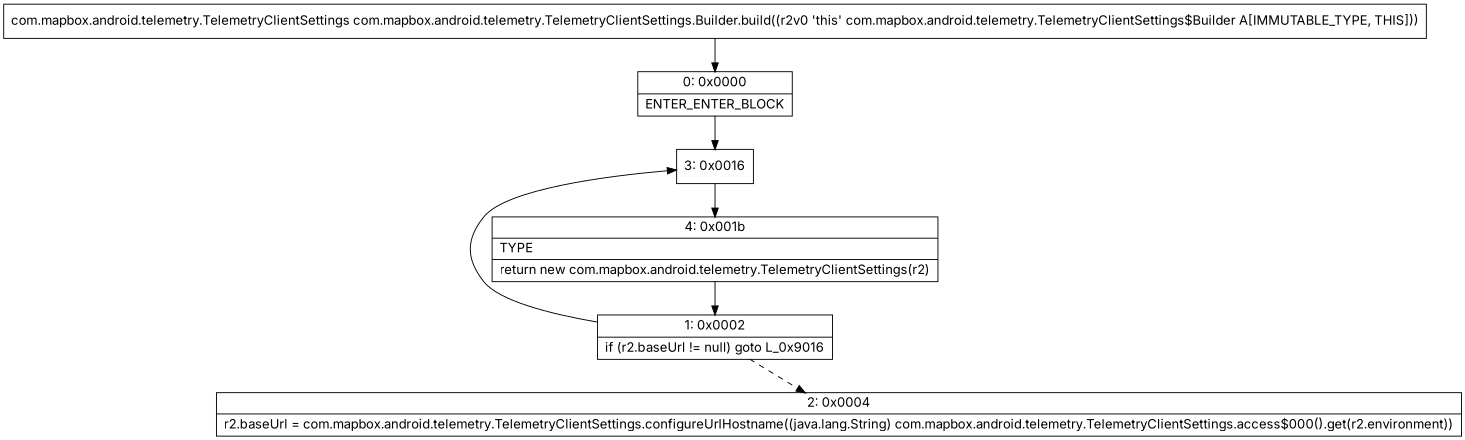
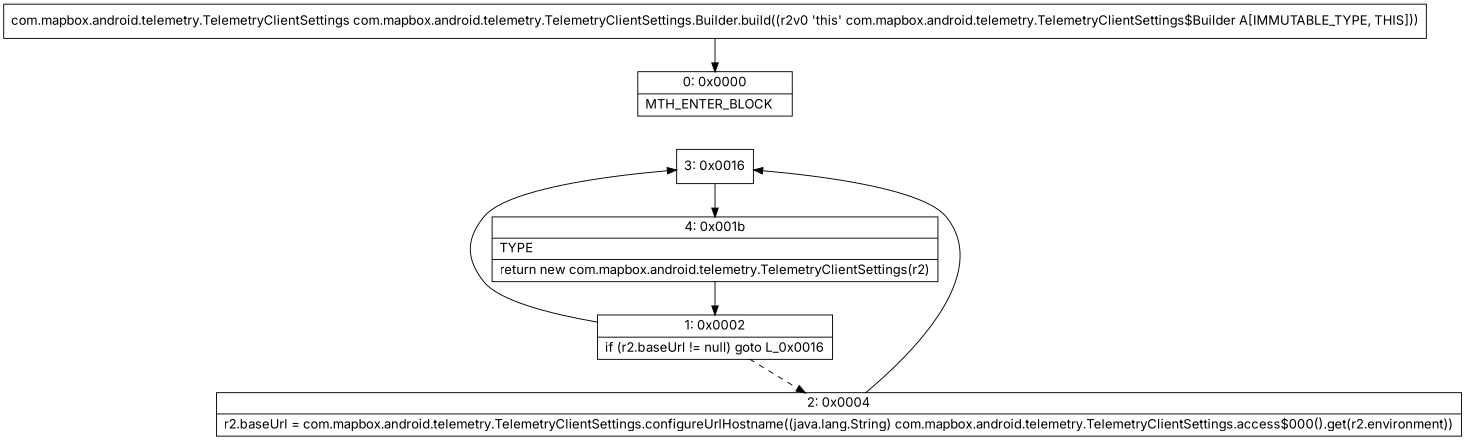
node "0: 0x0000": text "ENTER_ENTER_BLOCK" -> "MTH_ENTER_BLOCK"
edge "0: 0x0000" -> "3: 0x0016": now "2: 0x0004" -> "3: 0x0016"
node "1: 0x0002": text "if (r2.baseUrl != null) goto L_0x9016" -> "if (r2.baseUrl != null) goto L_0x0016"
